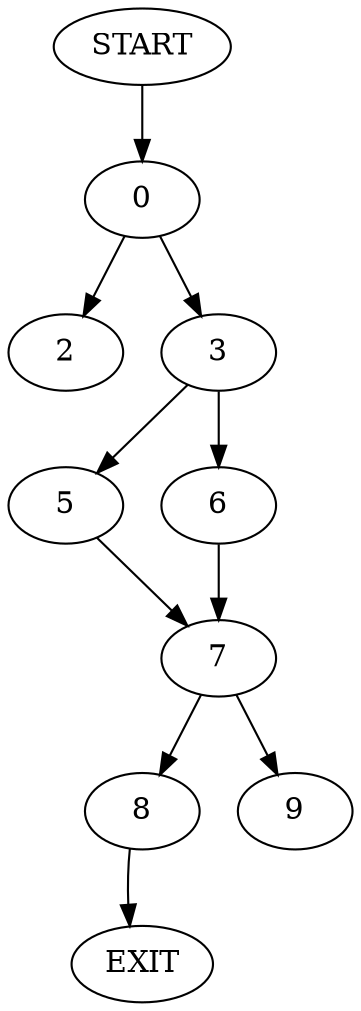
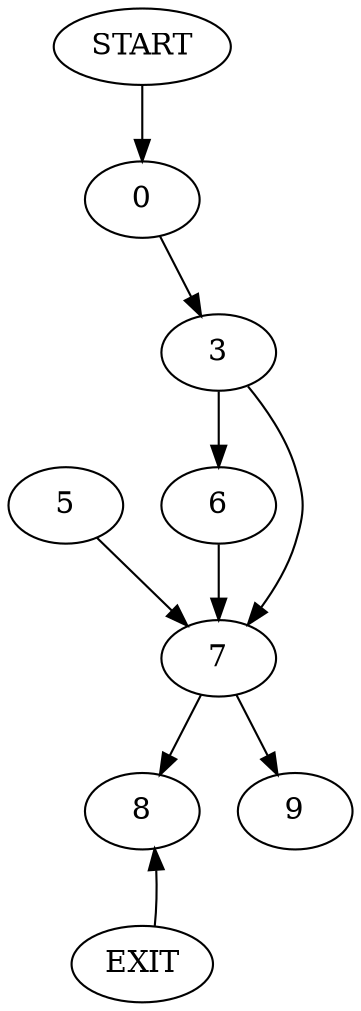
node "2": removed
edge "3" -> "5": now "3" -> "7"
edge "8" -> "EXIT": reversed
